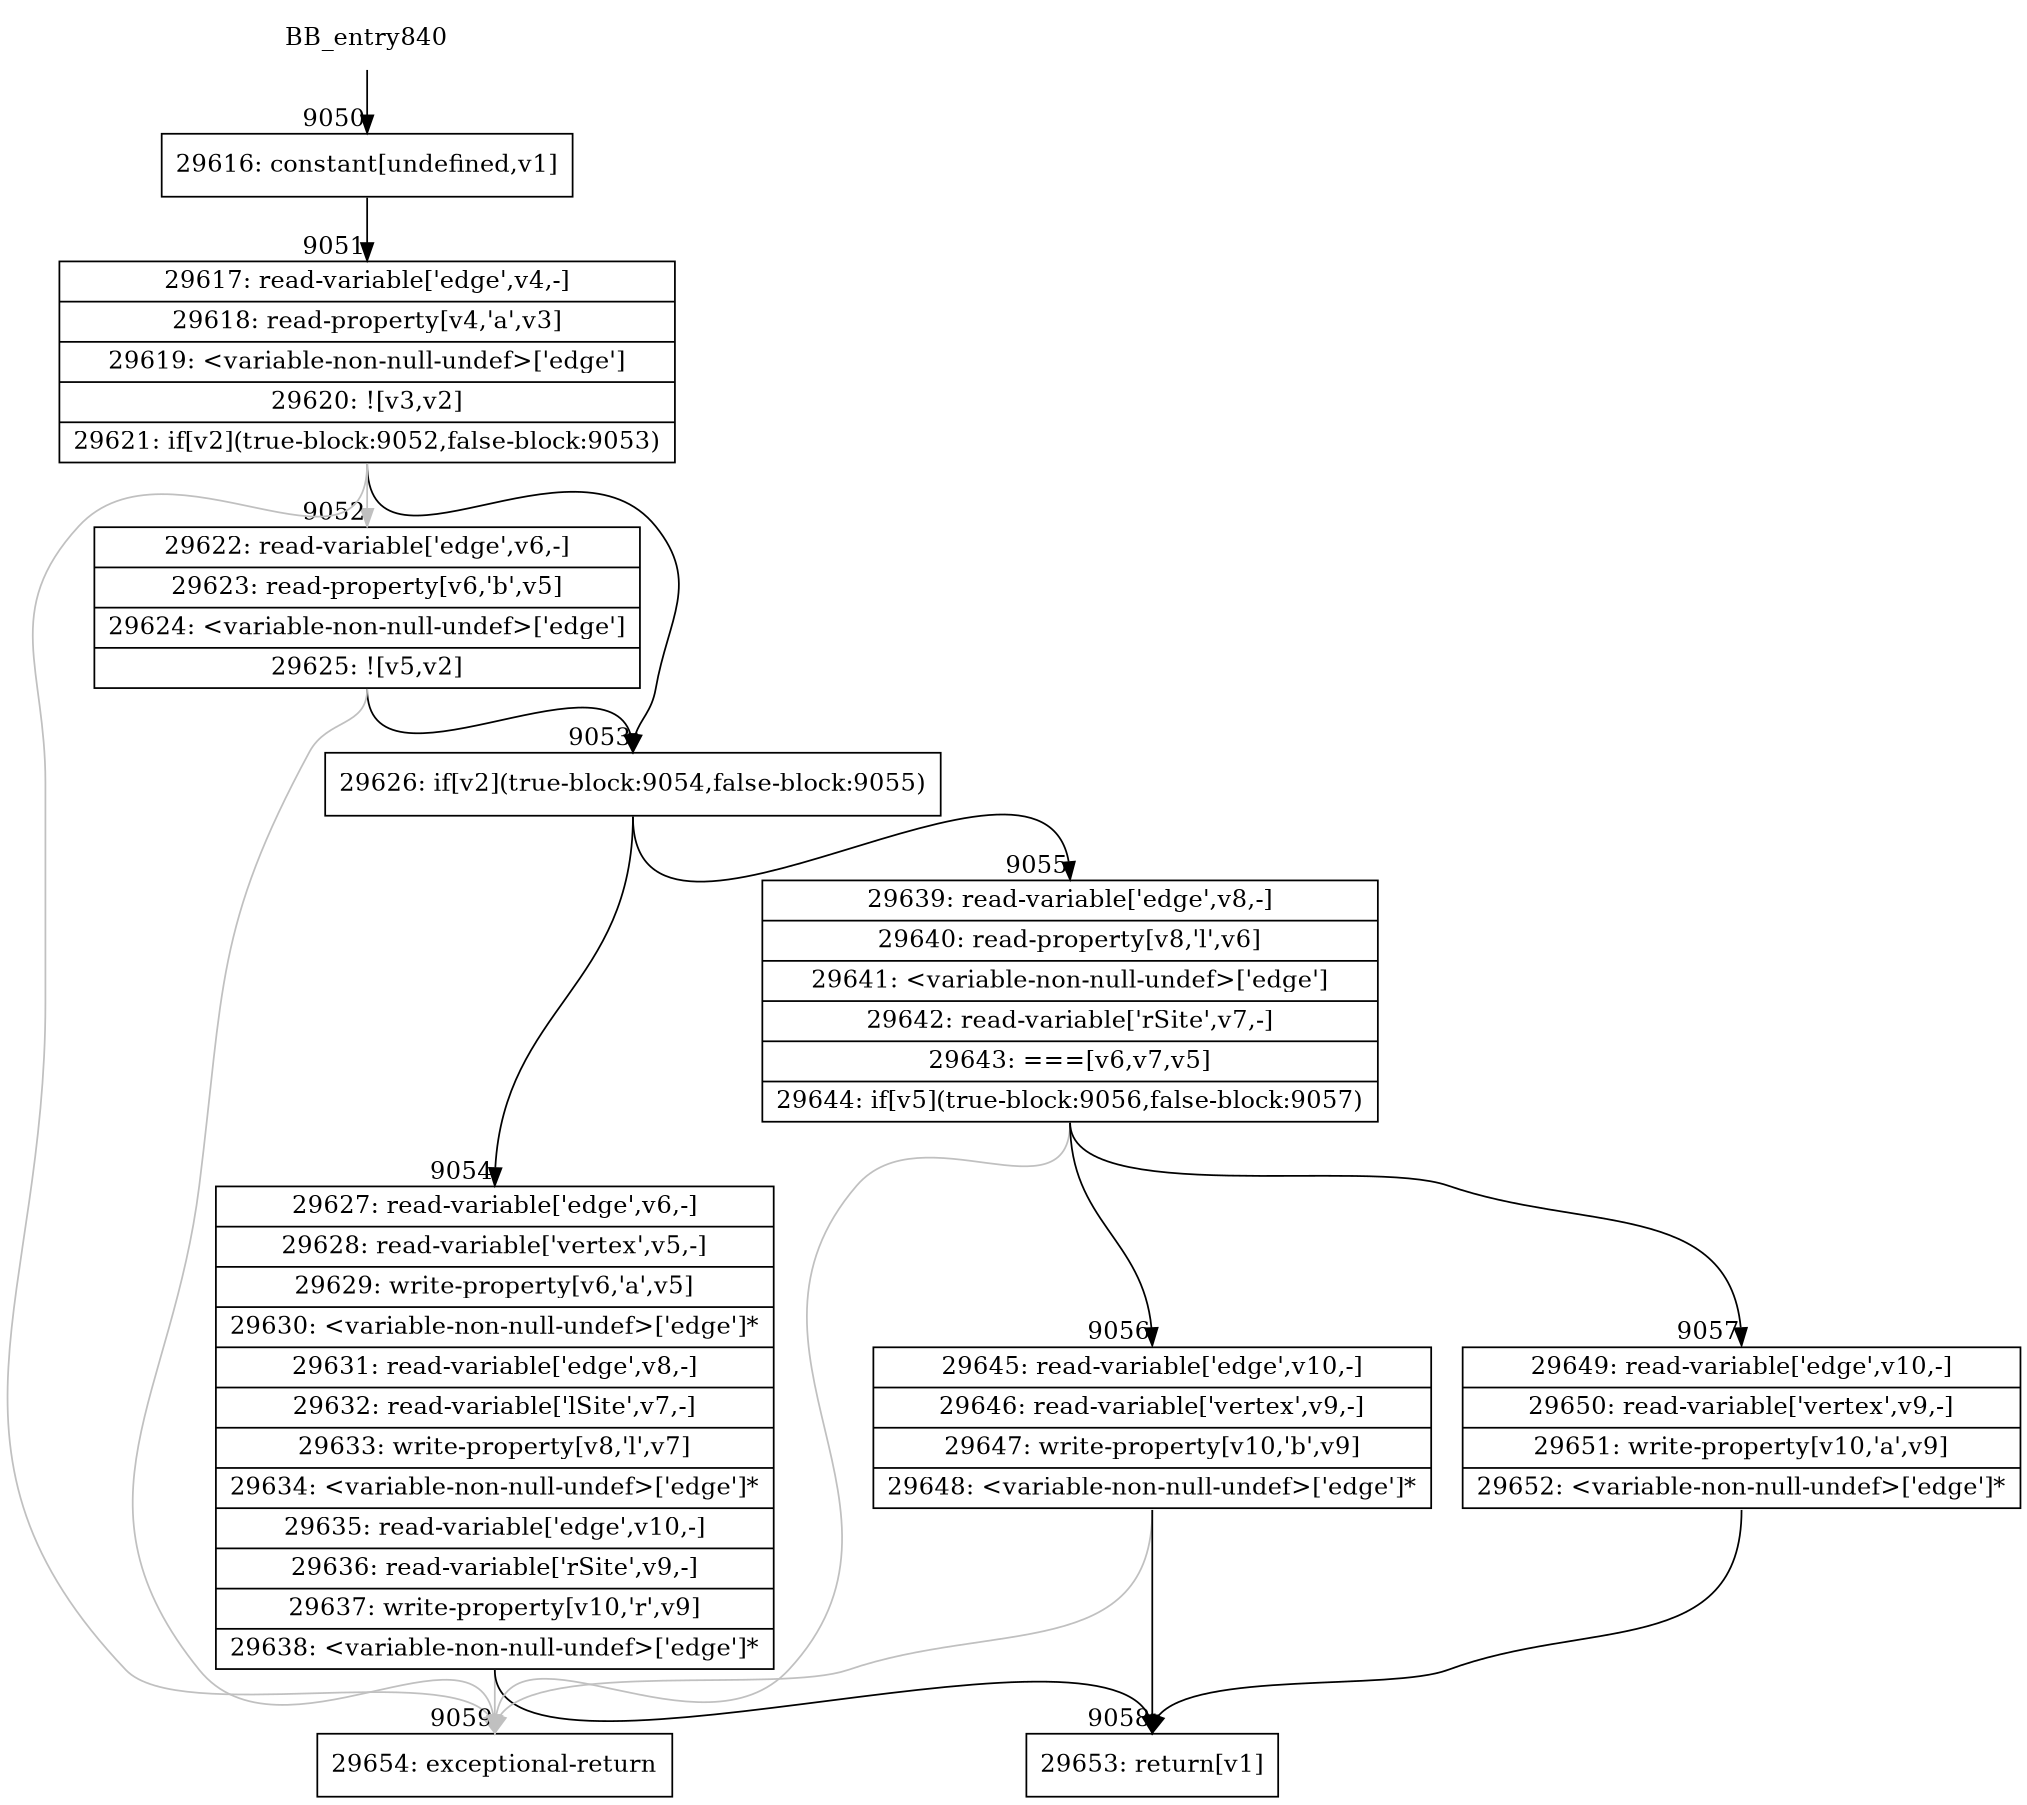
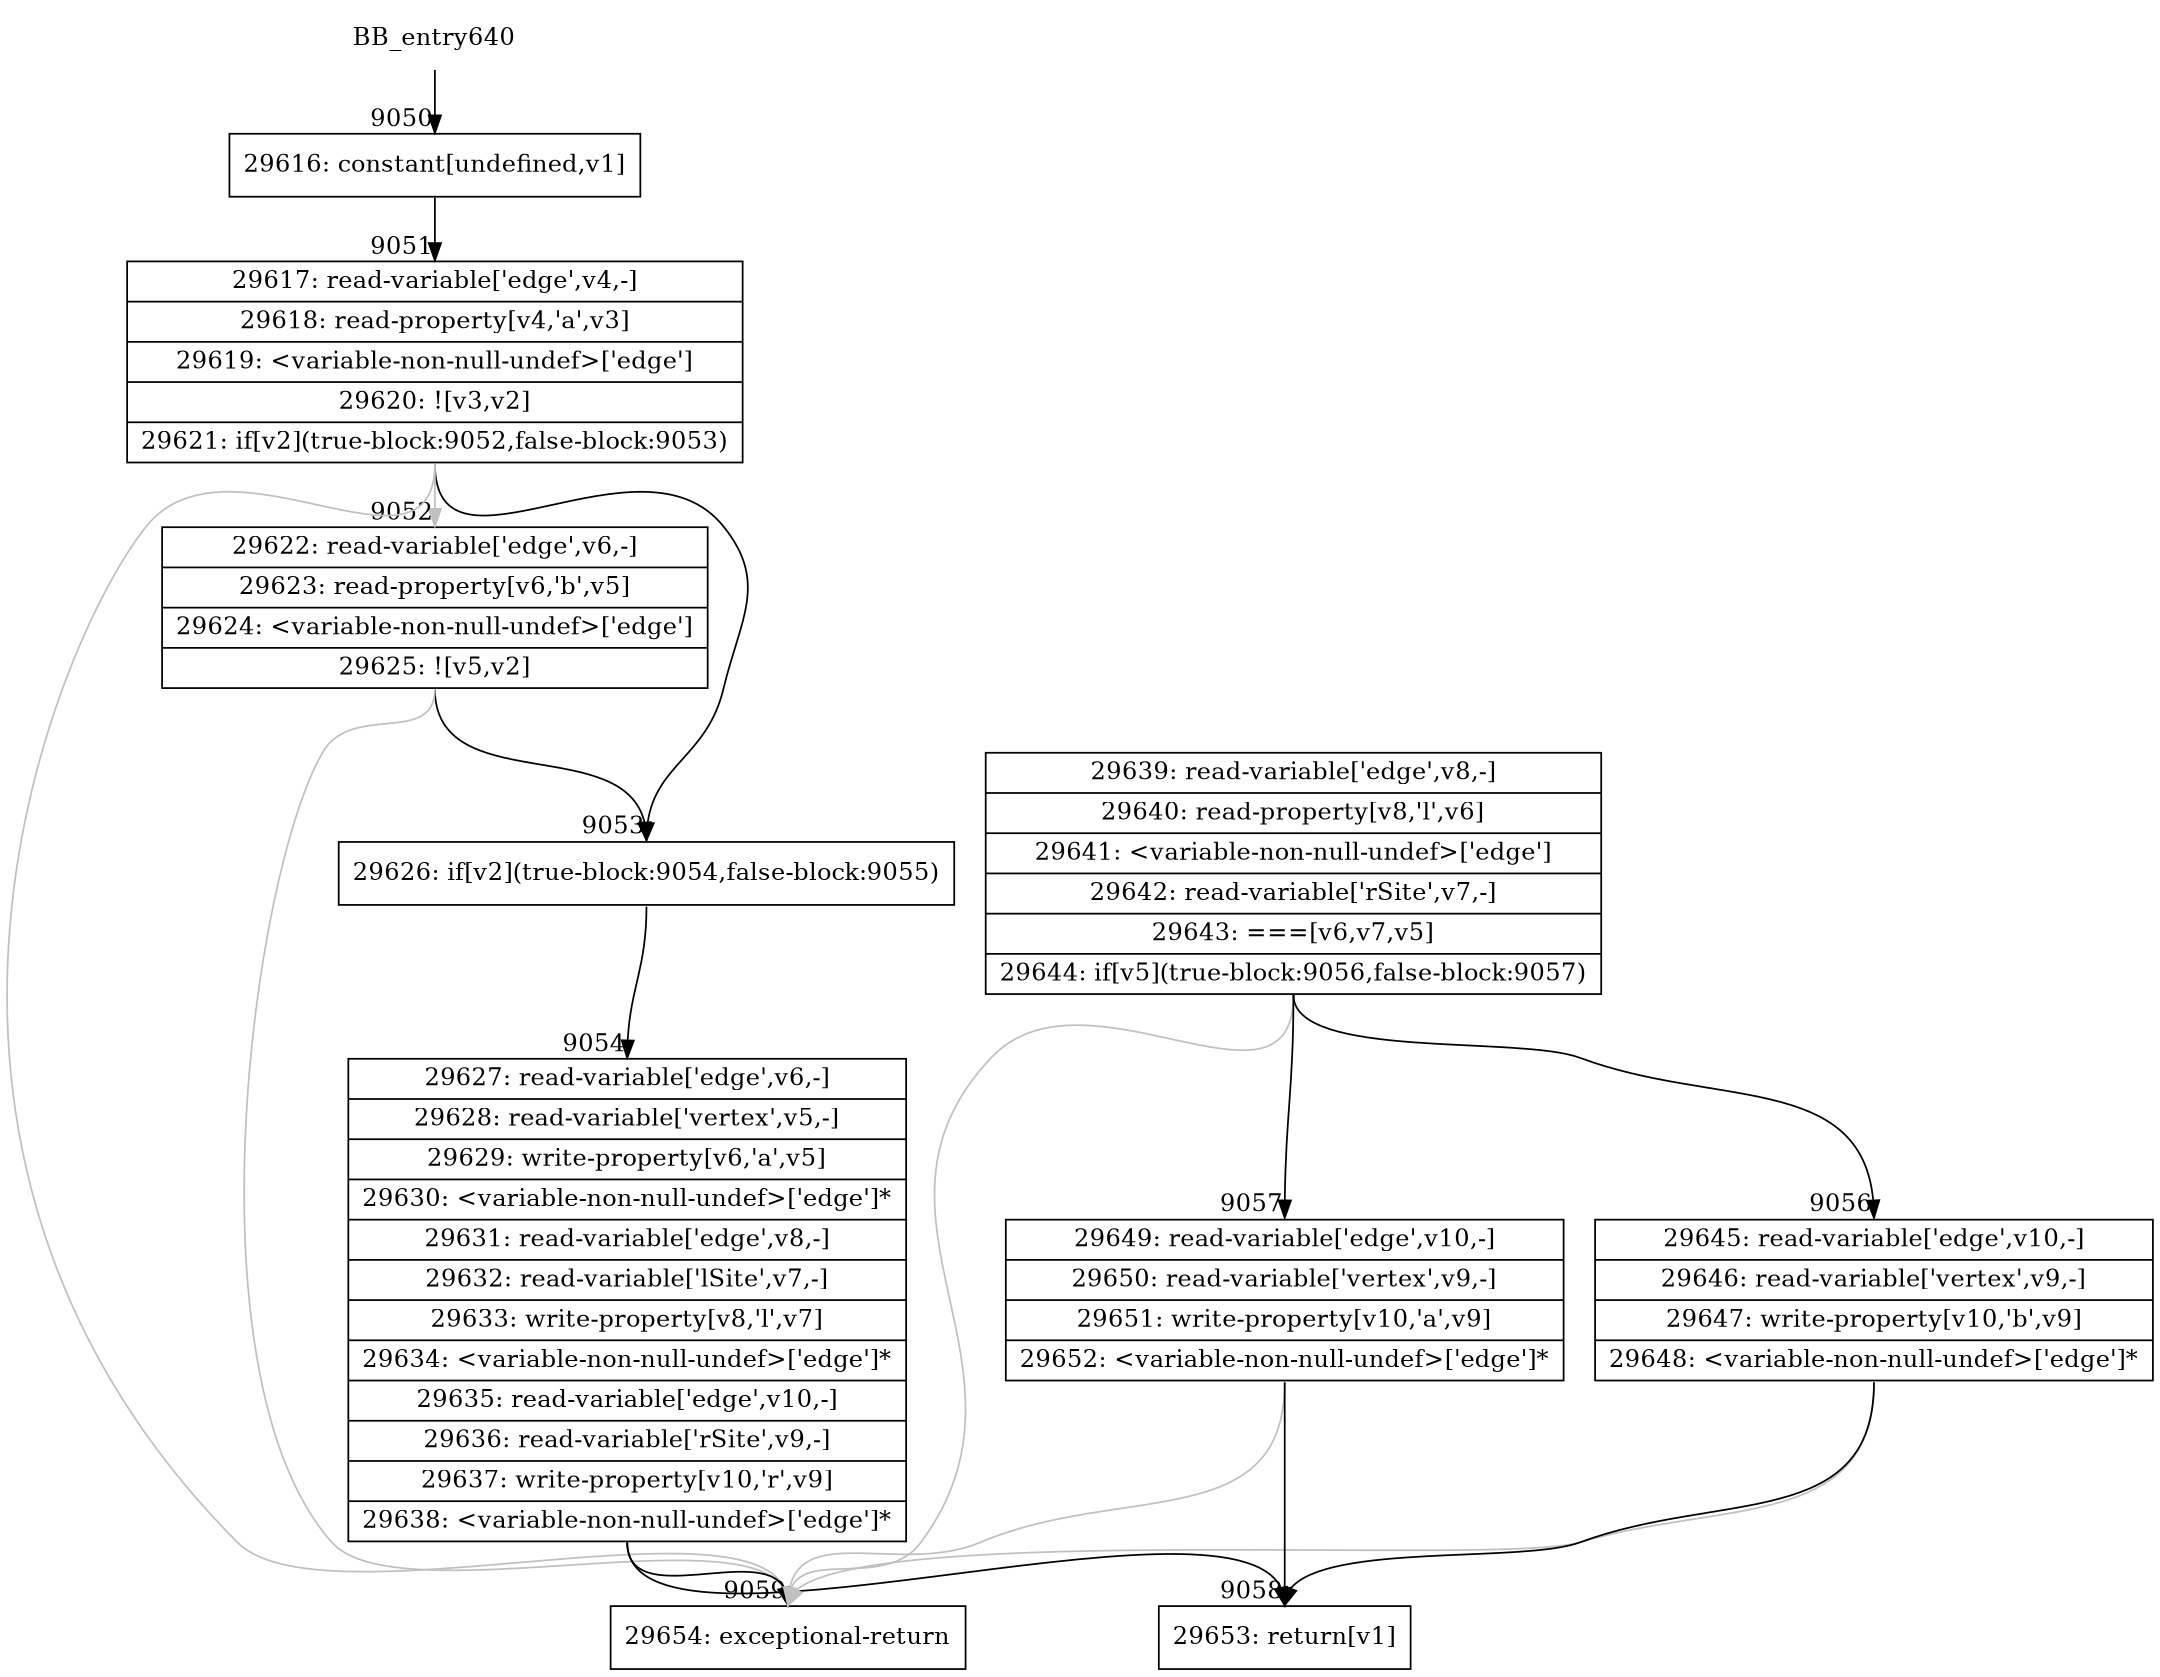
node "BB_entry840": label "BB_entry840" -> "BB_entry640"
edge "29626: if[v2](true-block:9054,false-block:9055)" -> "29639: read-variable['edge',v8,-]": removed
edge "29649: read-variable['edge',v10,-]" -> "29654: exceptional-return": added
edge "29627: read-variable['edge',v6,-]" -> "29654: exceptional-return": color gray -> black
